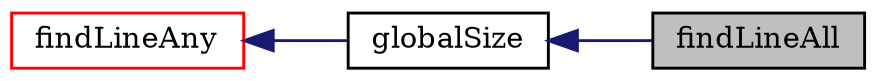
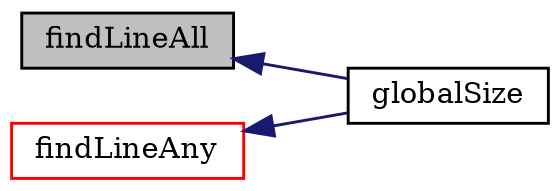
edge "findLineAll" -> "globalSize": reversed
